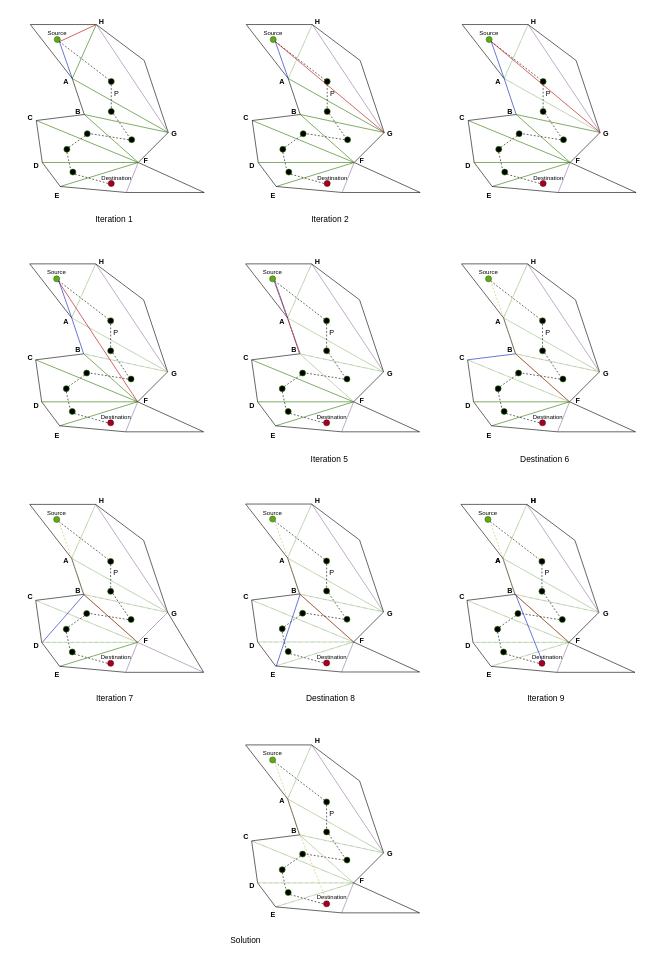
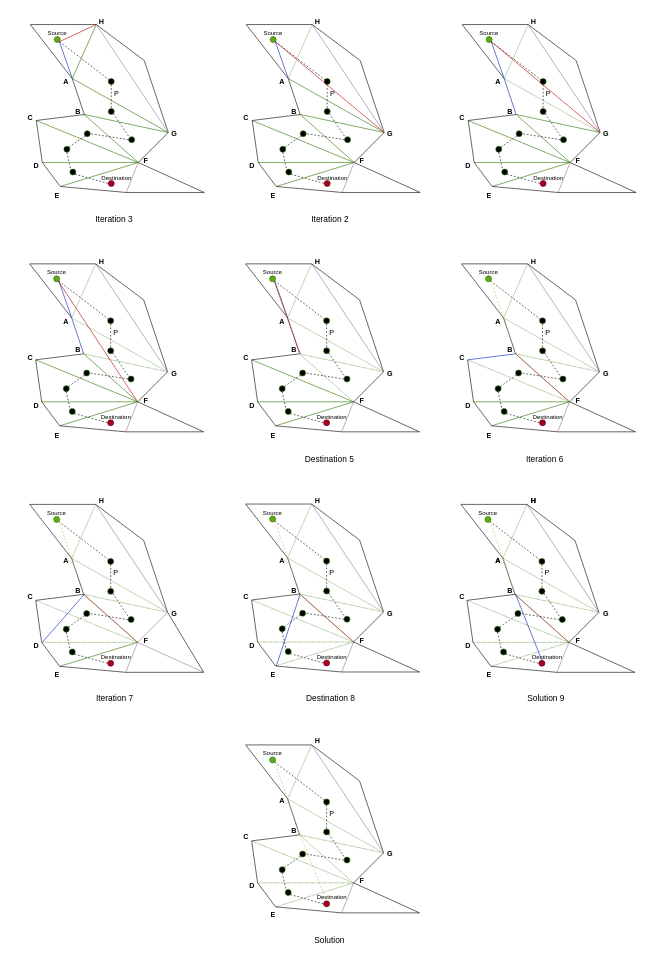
node "Iteration 1": label "Iteration 1" -> "Iteration 3"
node "Iteration 5": label "Iteration 5" -> "Destination 5"
node "Destination 6": label "Destination 6" -> "Iteration 6"
node "Iteration 9": label "Iteration 9" -> "Solution 9"
node "Solution": moved (246, 940) -> (330, 940)
